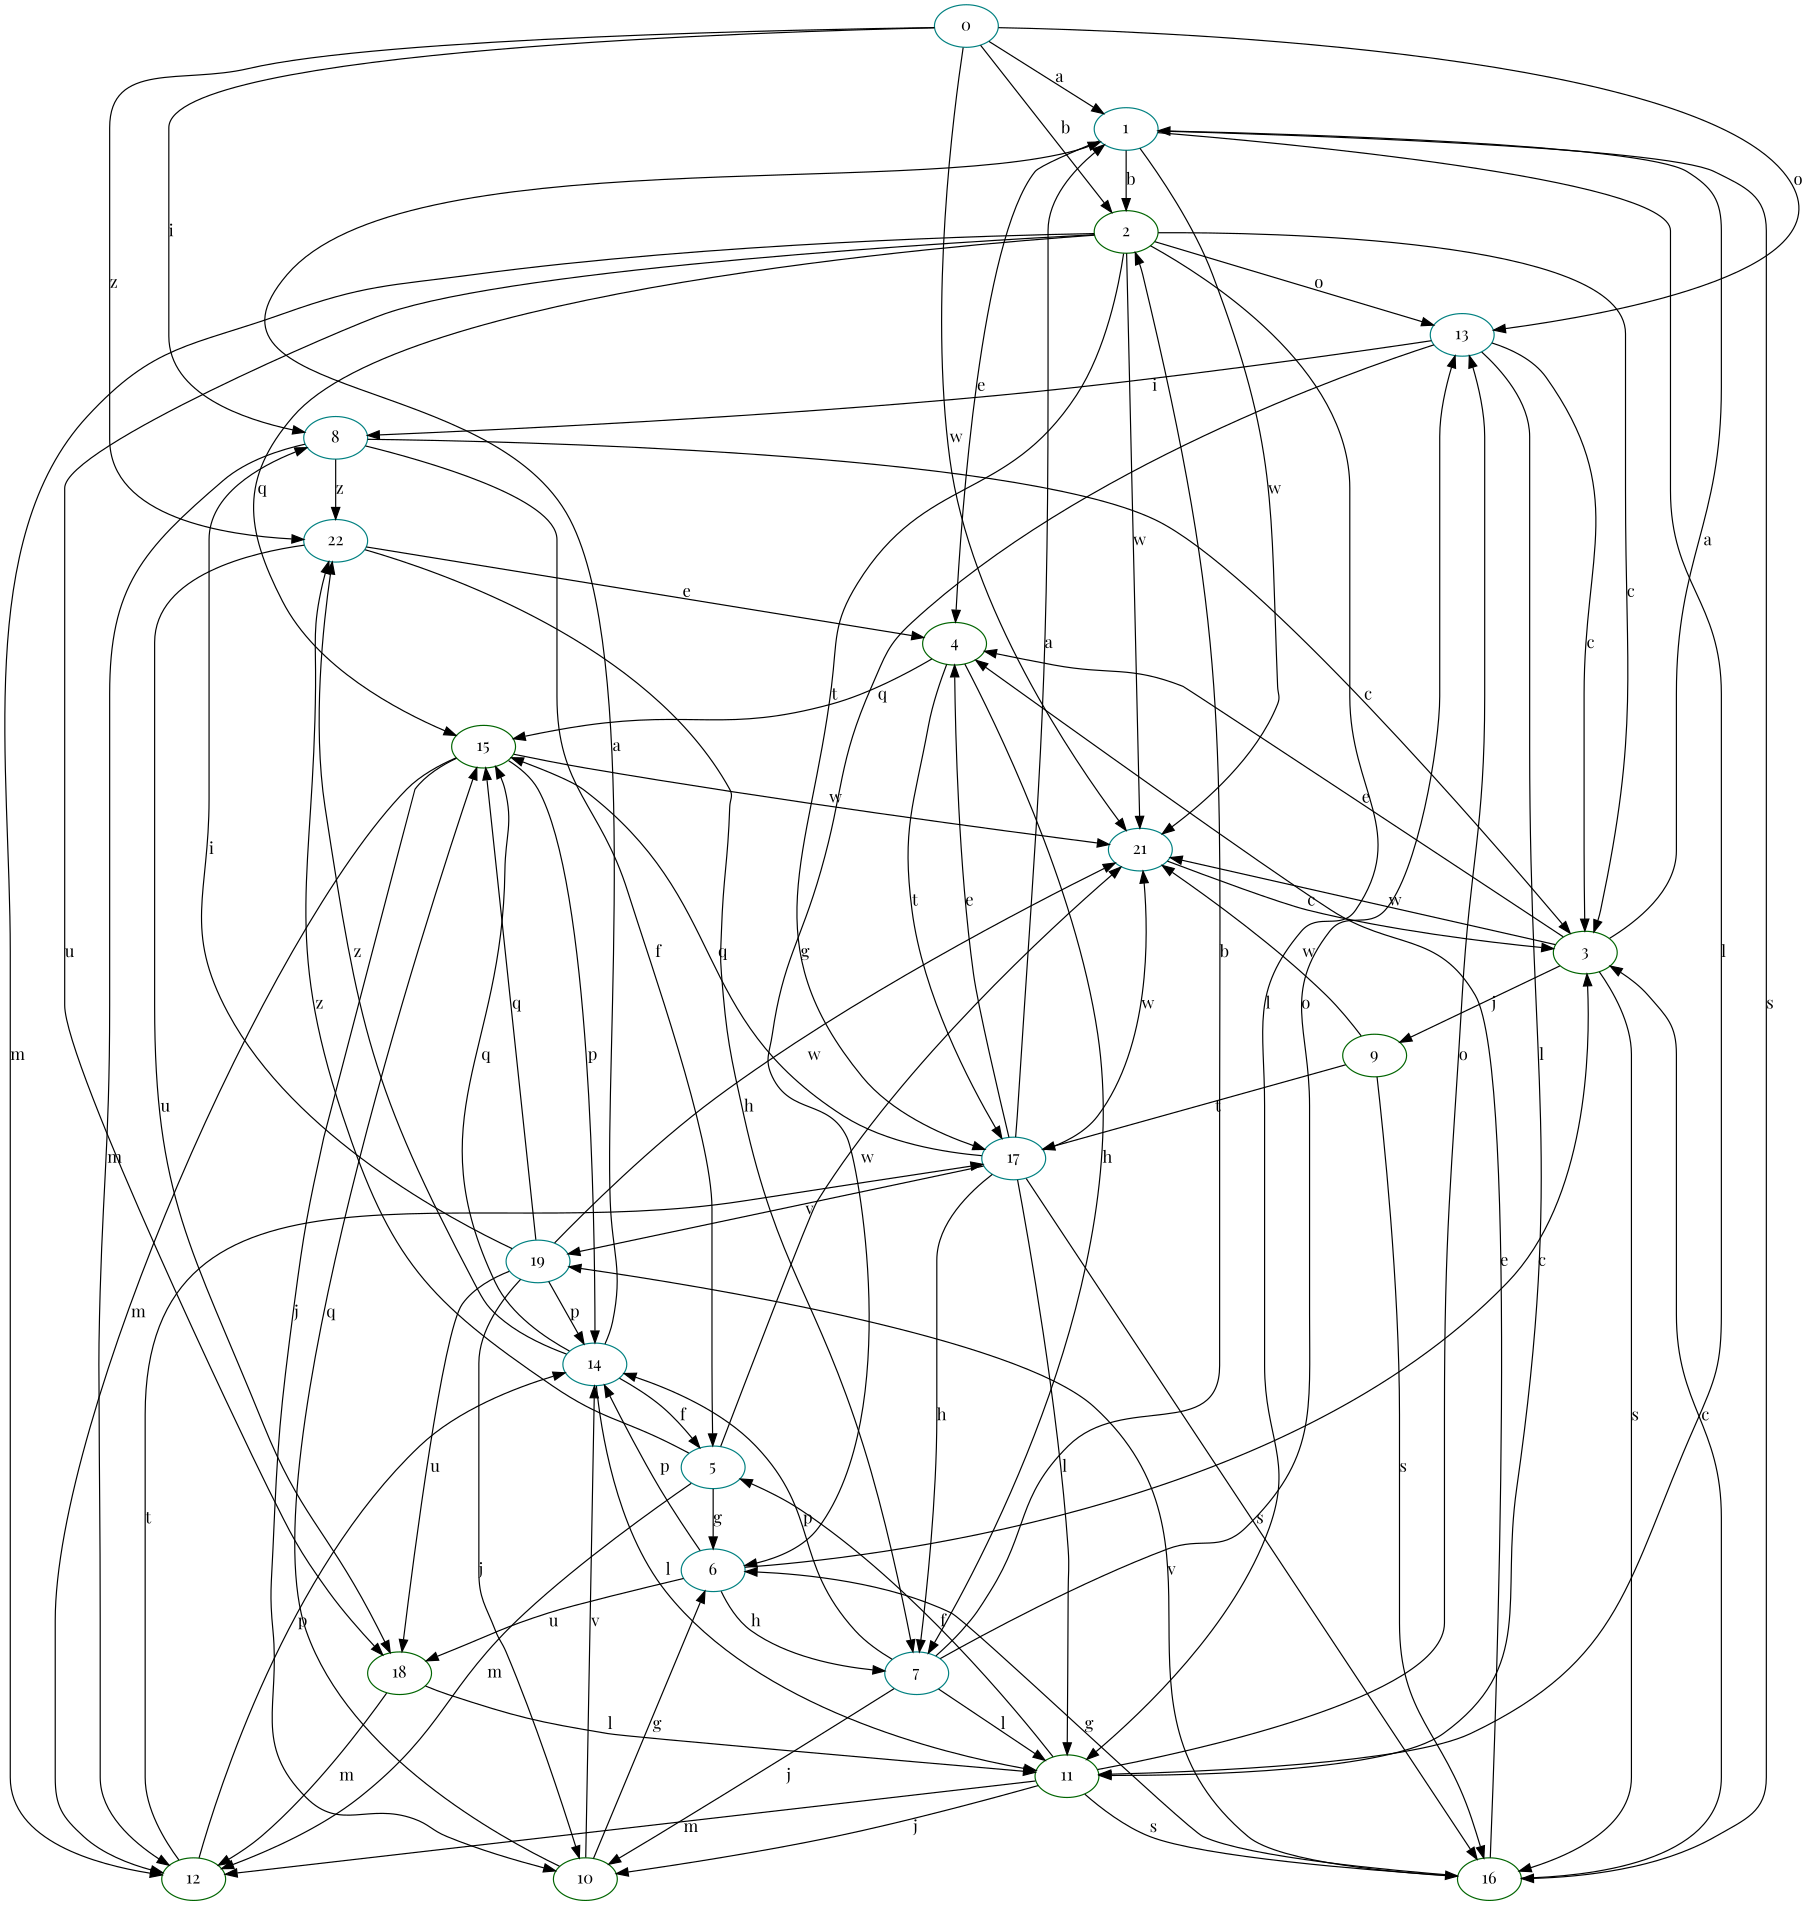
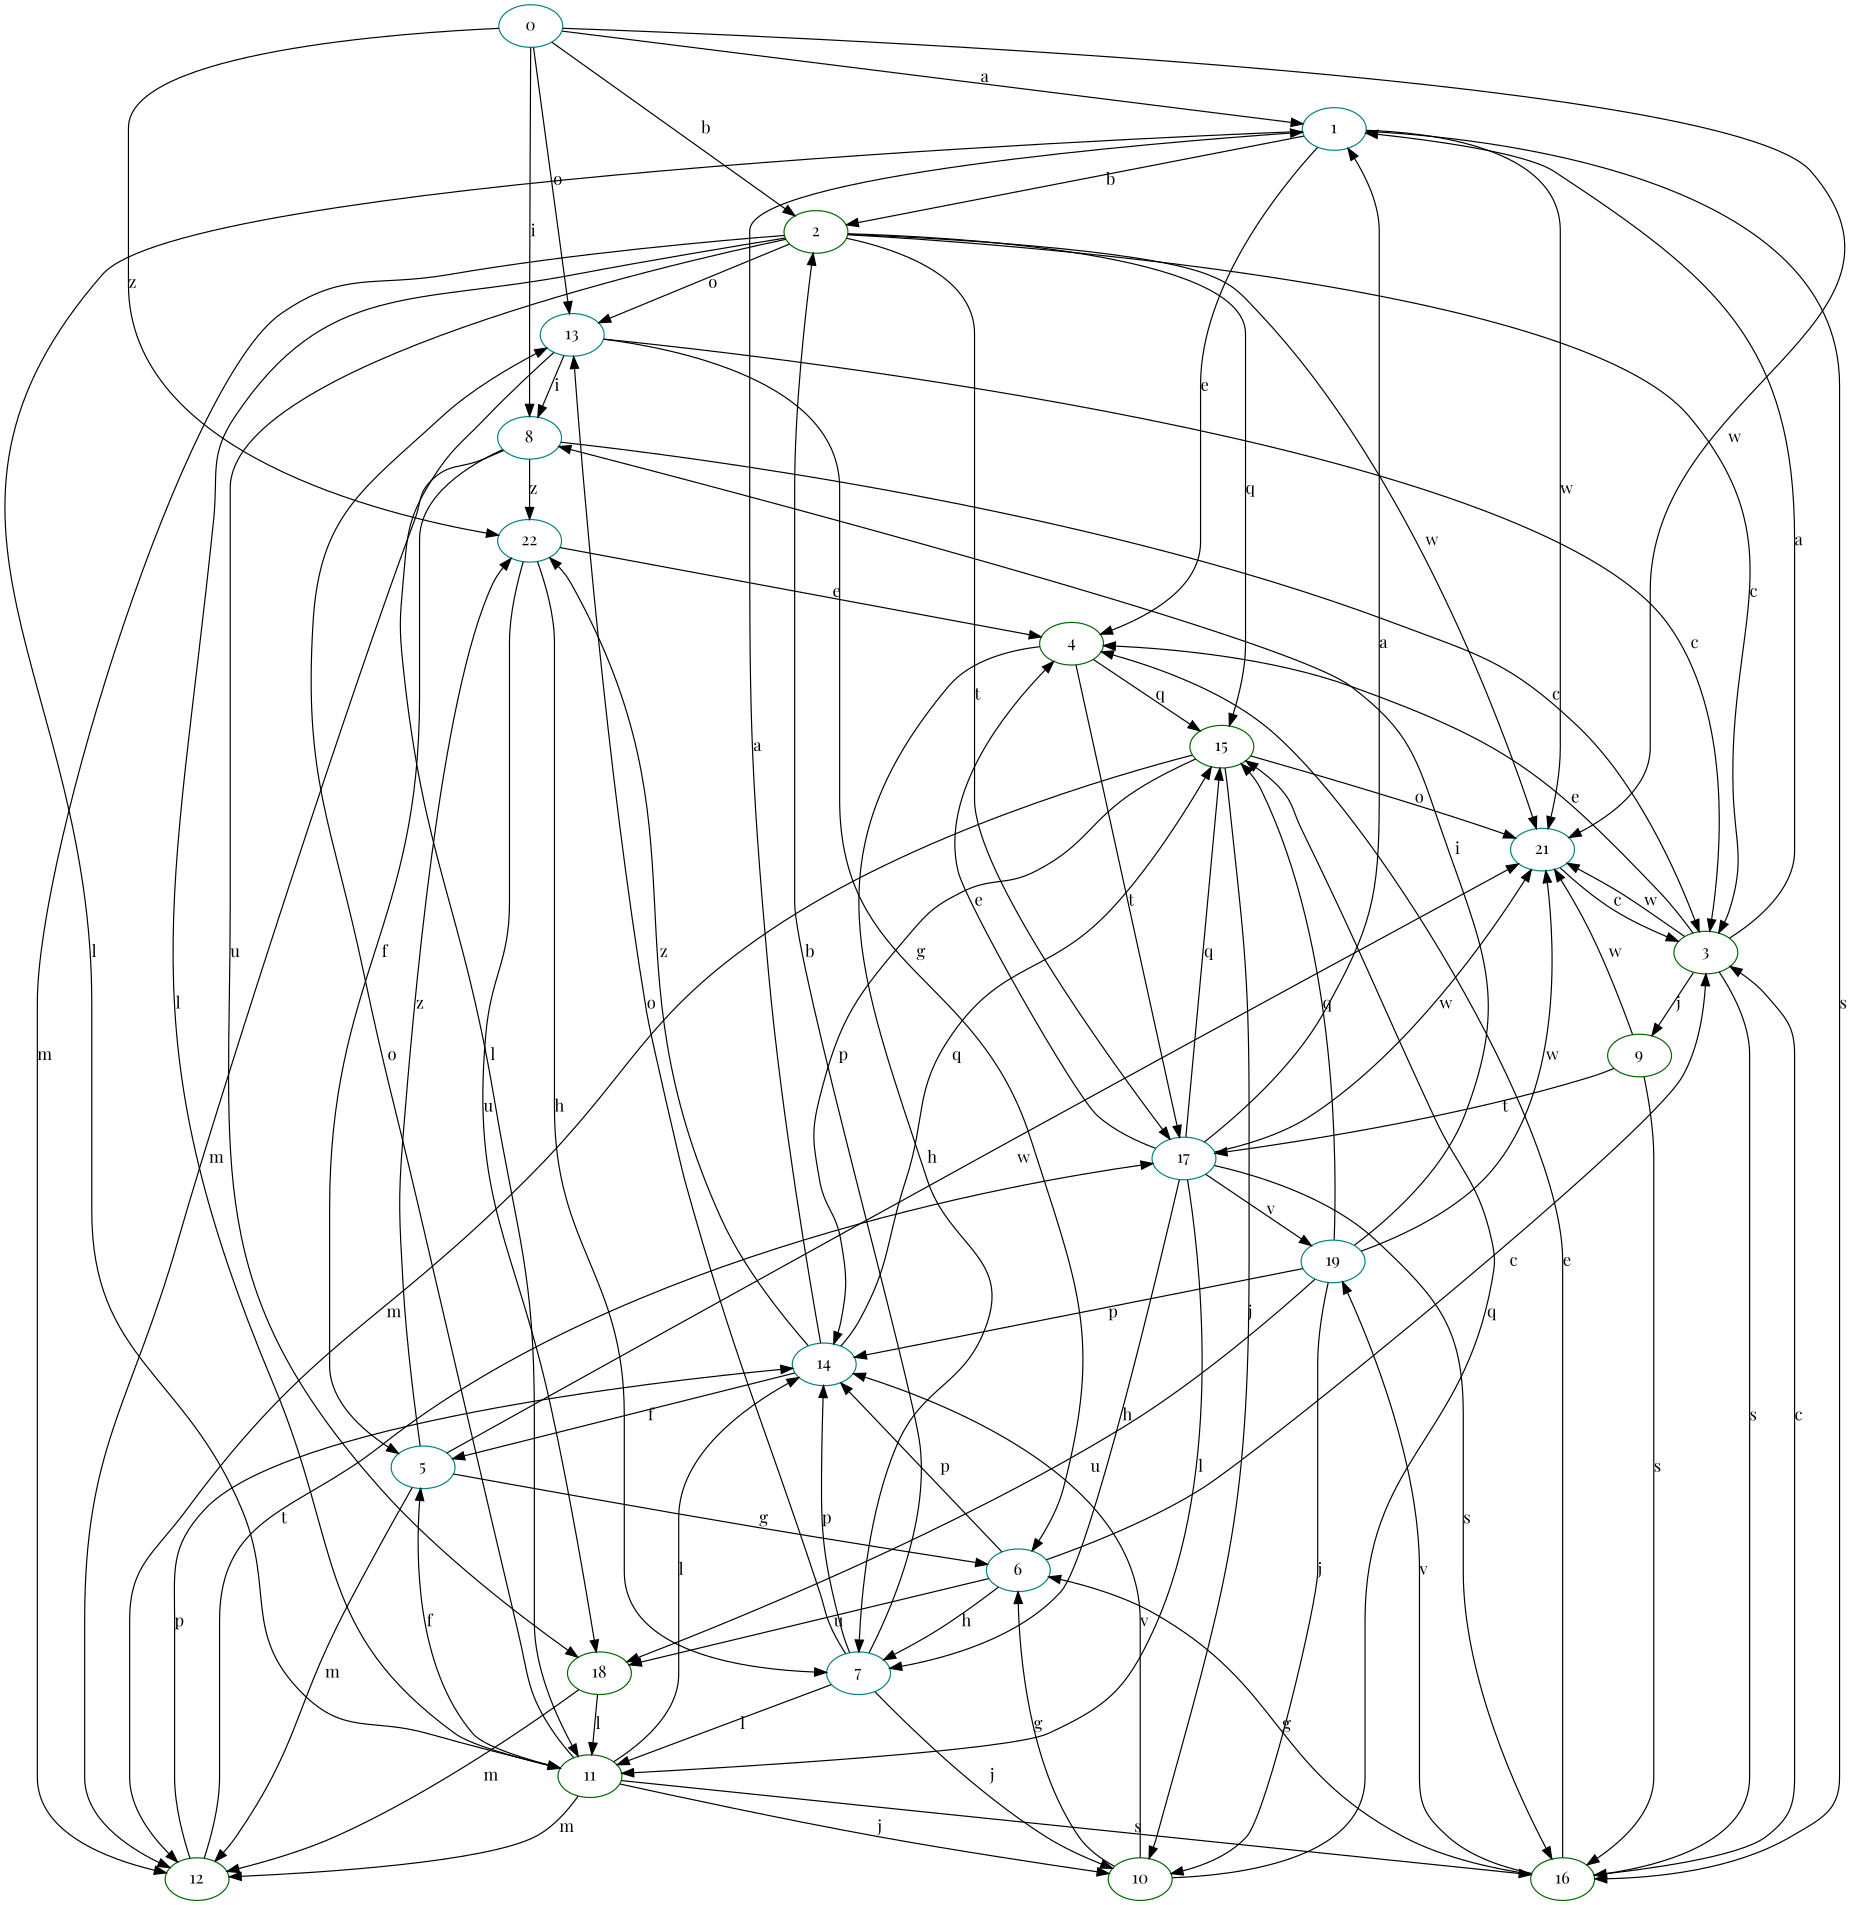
edge "15" -> "21": label "w" -> "o"
edge "14" -> "11": reversed
